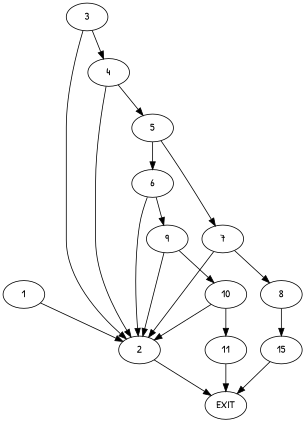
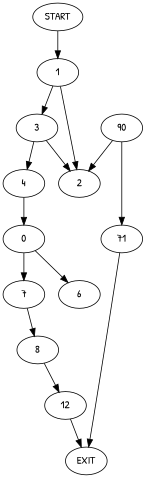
node "START": added
edge "1" -> "3": added
node "5": label "5" -> "0"
edge "4" -> "2": removed
node "9": removed
edge "6" -> "2": removed
edge "7" -> "2": removed
node "10": label "10" -> "90"
node "11": label "11" -> "71"
node "15": label "15" -> "12"
edge "2" -> "EXIT": removed
